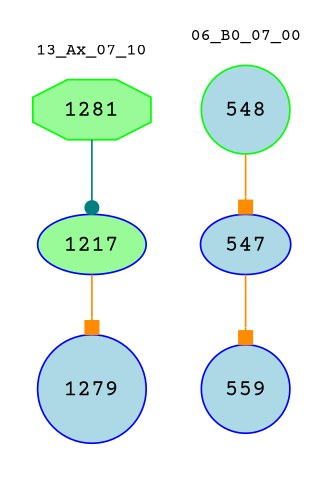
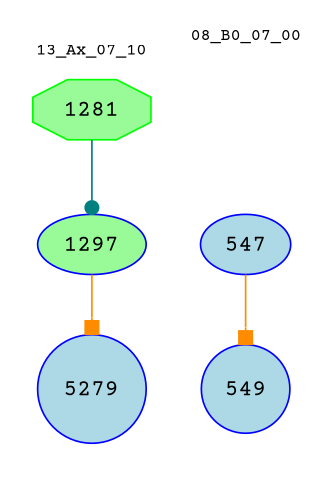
cluster "06_B0_07_00": label "06_B0_07_00" -> "08_B0_07_00"
node "548": removed
node "1217": label "1217" -> "1297"
node "1279": label "1279" -> "5279"
node "559": label "559" -> "549"
